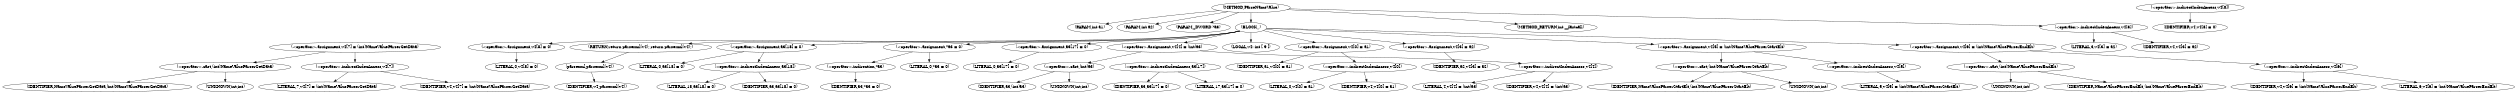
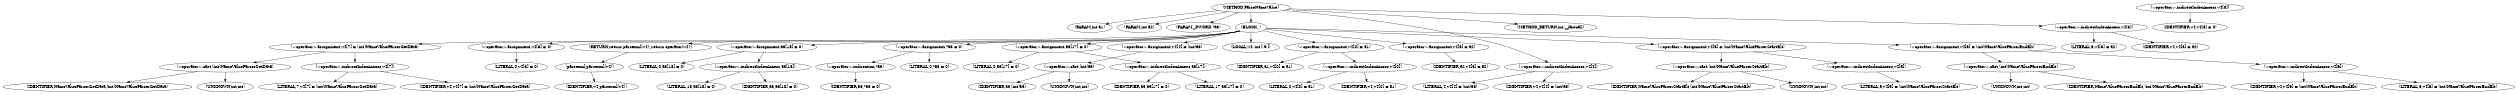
edge "(BLOCK,,)" -> "(<operator>.assignment,v4[7] = (int)NameValueParserGetData)": added
node "(RETURN,return parsexml(v4);,return parsexml(v4);)": label "(RETURN,return parsexml(v4);,return parsexml(v4);)" -> "(RETURN,return parsexml(v4);,return operator(v4);)"
edge "(<operator>.assignment,a3[17] = 0)" -> "(<operator>.indirectIndexAccess,a3[17])": added
edge "(<operator>.assignment,v4[4] = (int)a3)" -> "(<operator>.indirectIndexAccess,v4[4])": now "(METHOD,ParseNameValue)" -> "(<operator>.indirectIndexAccess,v4[4])"
